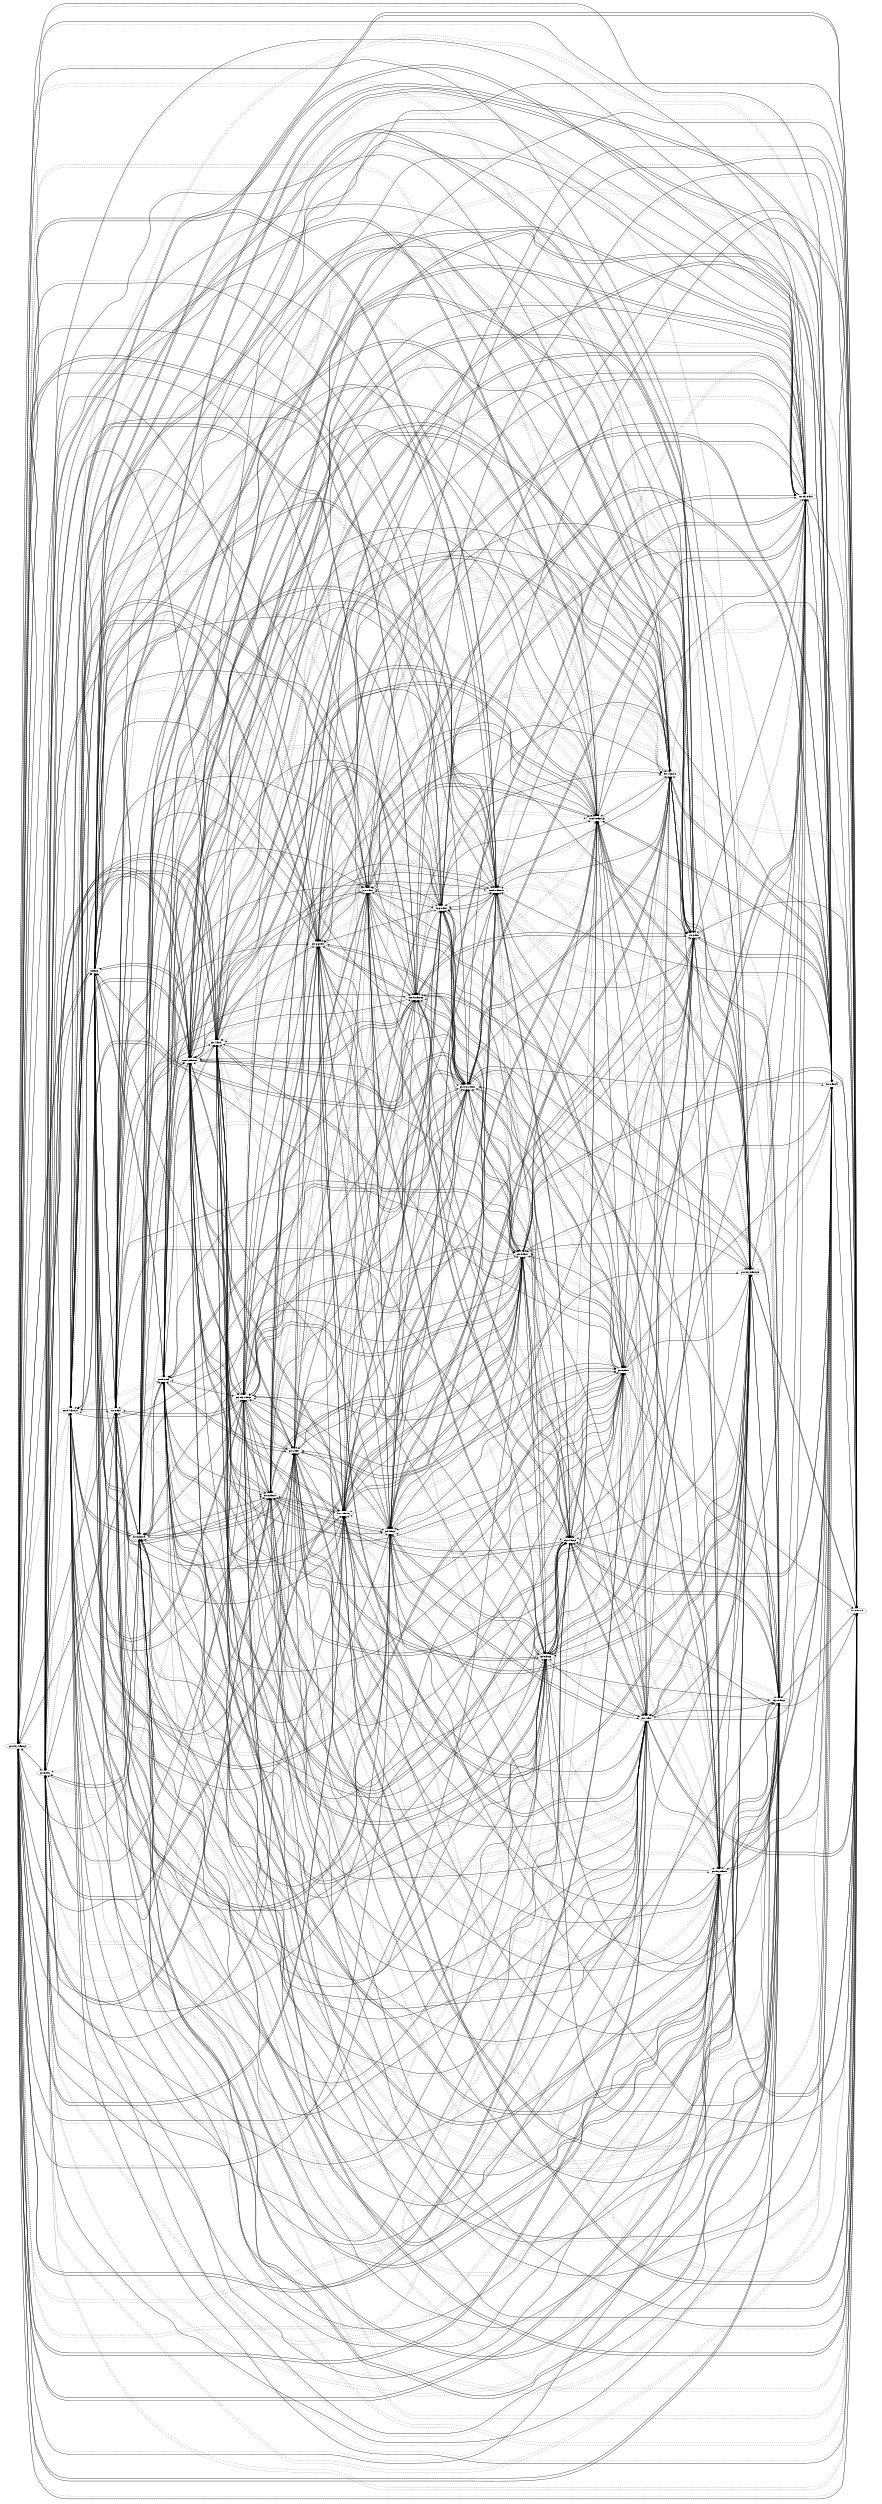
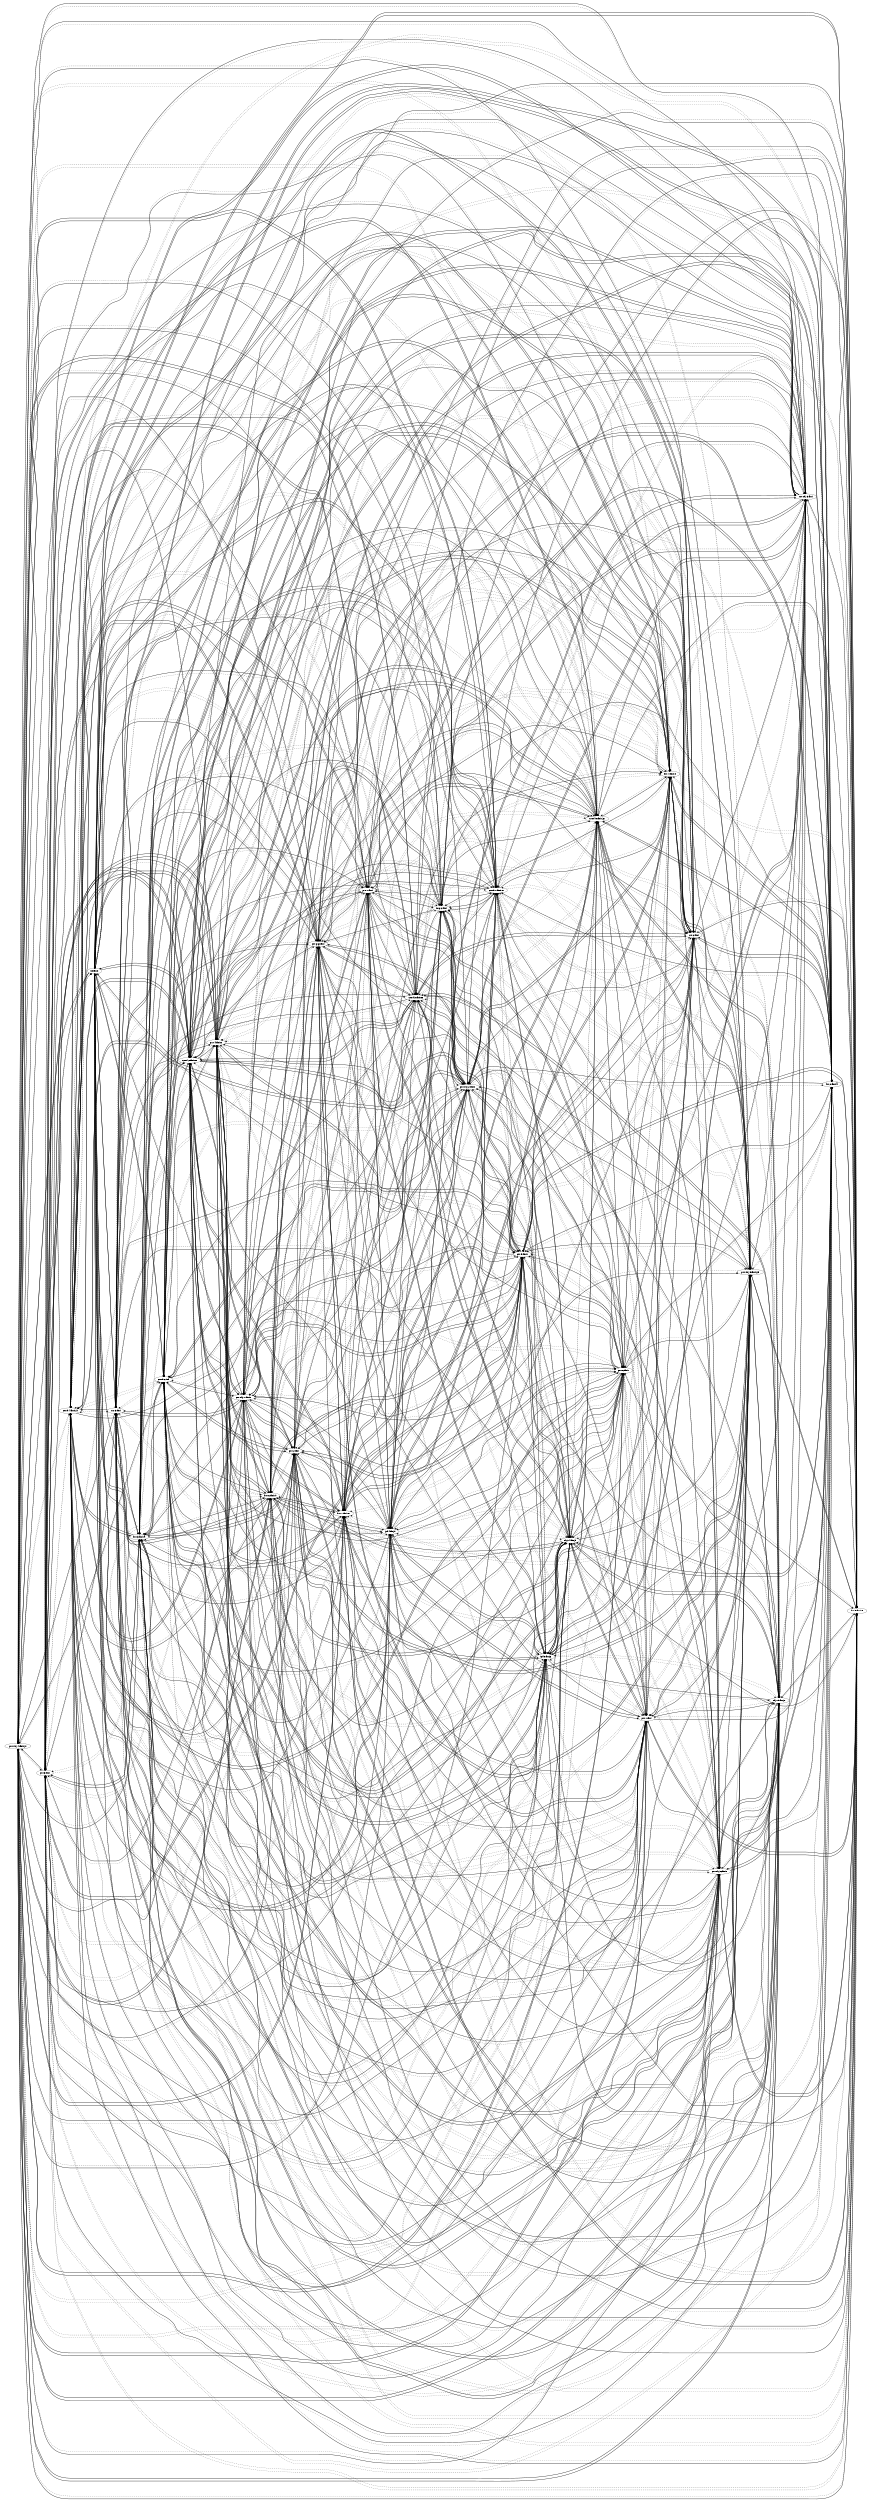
node "pst.4-finir": label "pst.4-finir" -> "pst.4-finim"
edge "sbjv.4-finjô" -> "prs.3-fini": added
edge "pst.sbj.1-finis" -> "fut.5-finirE": removed
